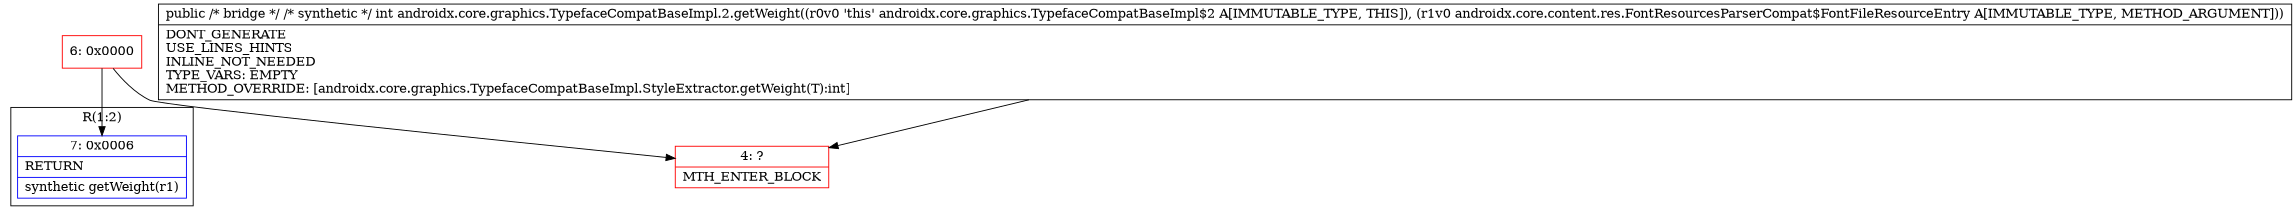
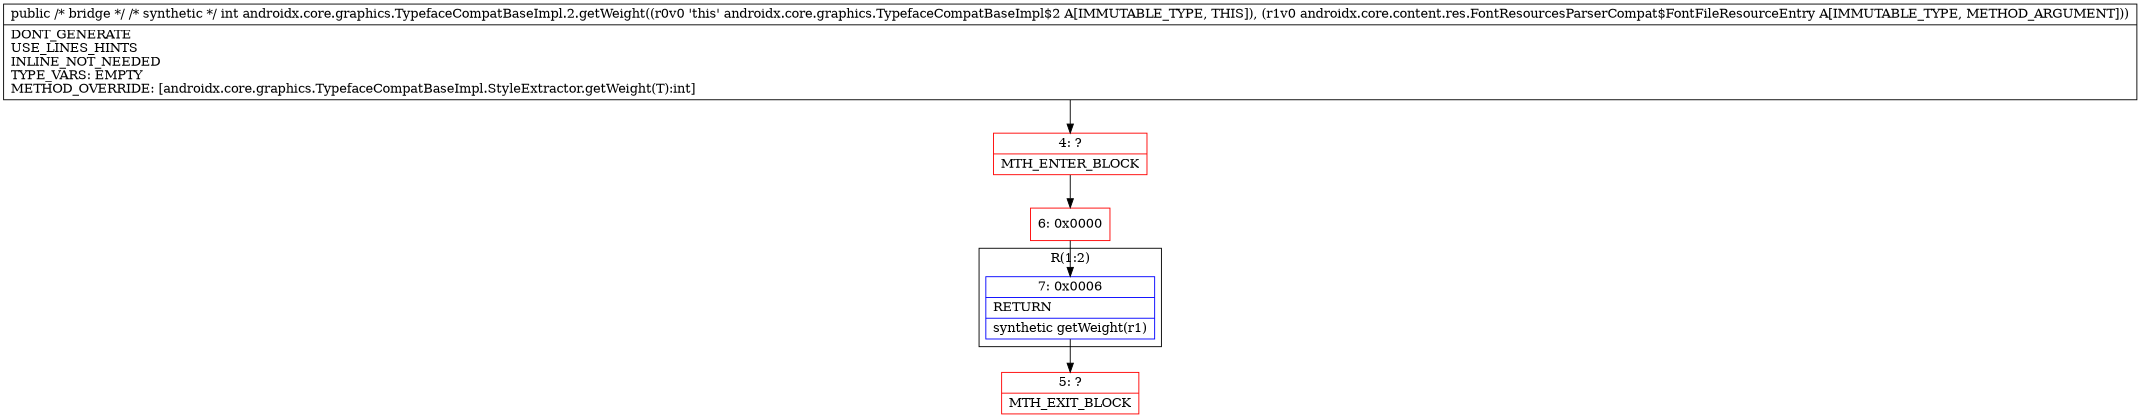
edge "6: 0x0000" -> "4: ?": reversed
node "5: ?": added
